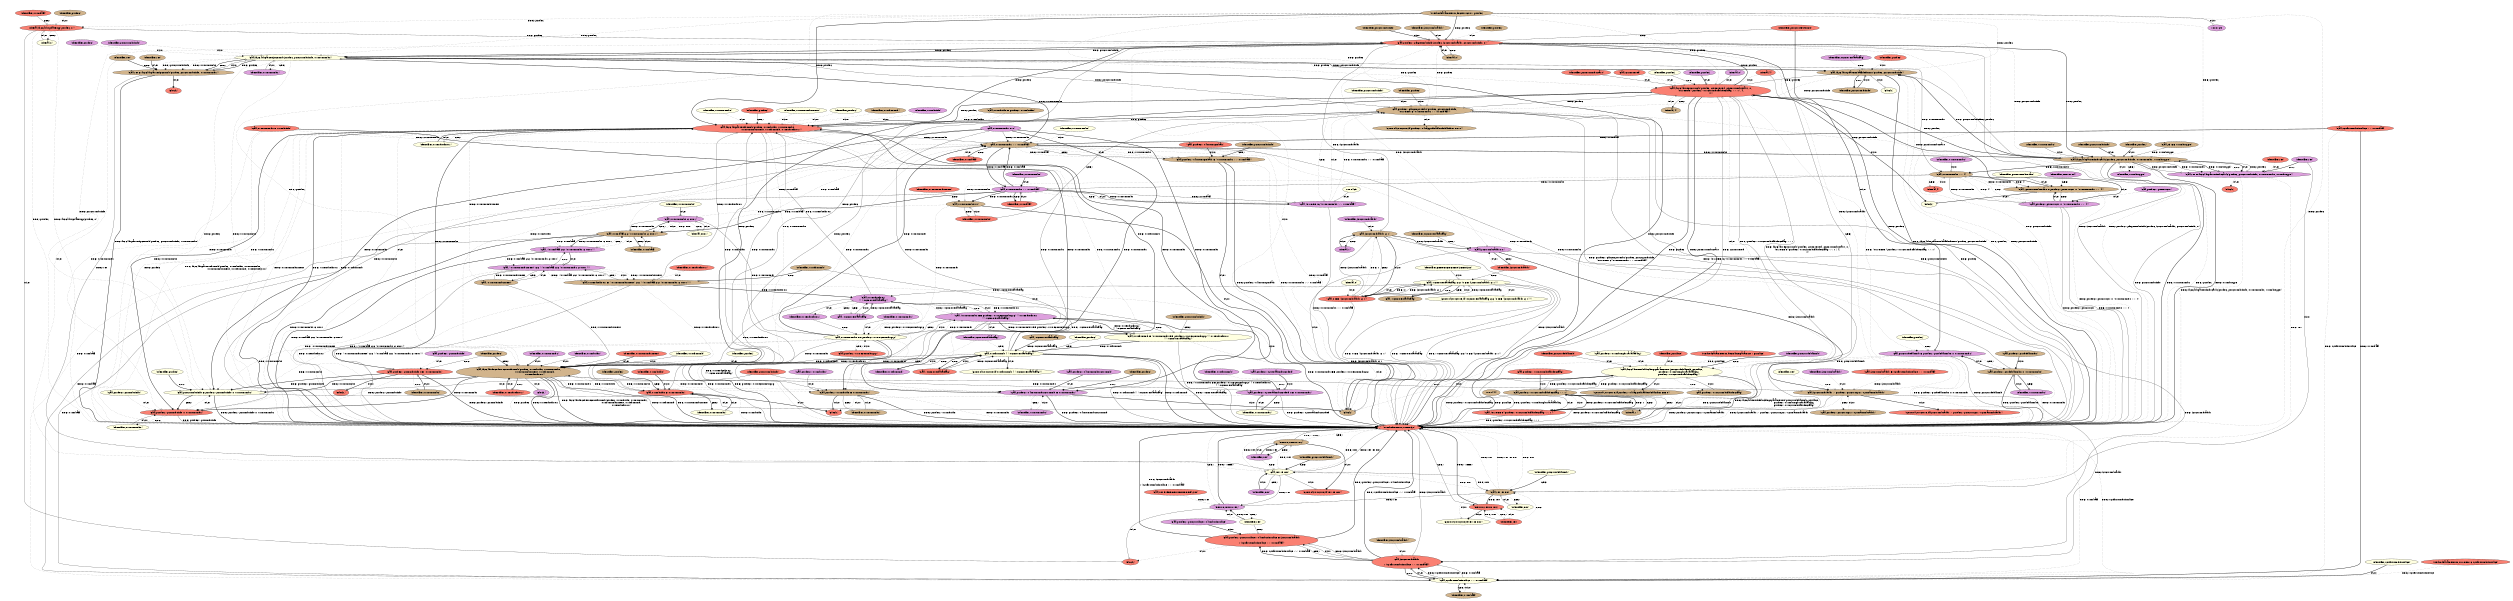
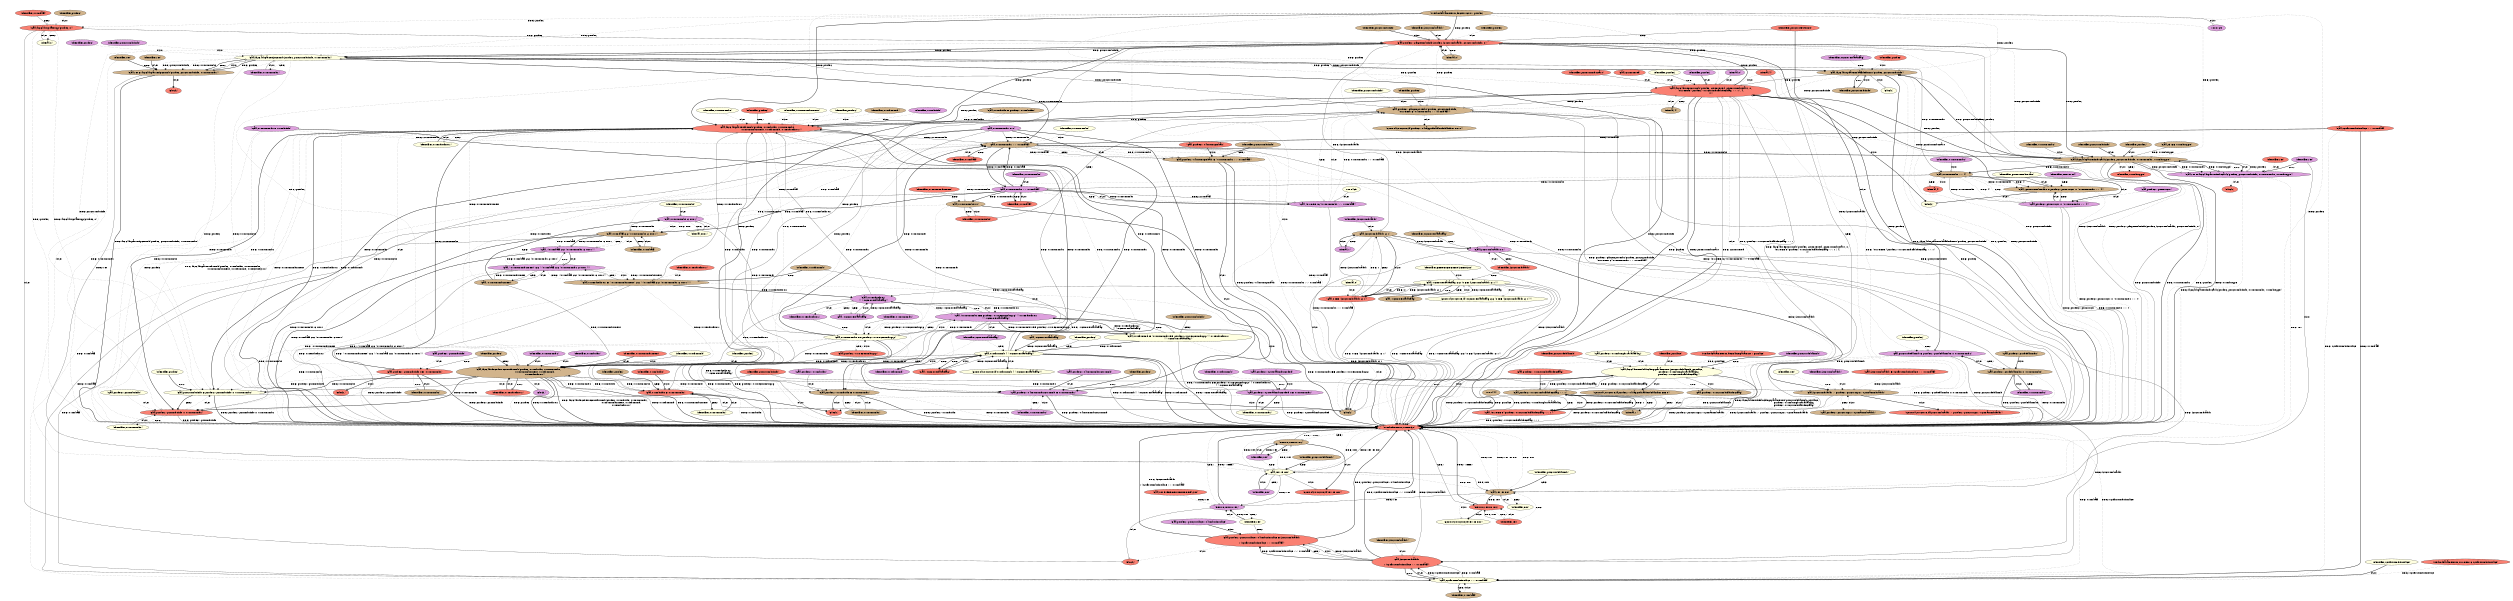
node "(Literal,ih264d_update_qp(ps_dec, 0))": label "(Literal,ih264d_update_qp(ps_dec, 0))" -> "(Call,ih264d_update_qp(ps_dec, 0))"
node "(Call,u1_num_mbs = u1_mb_idx)": fillcolor salmon -> plum
node "(Identifier,u1_mb_type)": fillcolor plum -> salmon
edge "(Call,u1_mbaff && (u1_num_mbs & 0x01))" -> "(Call,u1_num_mbs & 0x01)": now "(Call,!u1_num_mbs_next)" -> "(Call,u1_num_mbs & 0x01)"
edge "(Call,ps_dec->ps_nmb_info +=  u1_num_mbs)" -> "(Call,ps_cur_mb_info = ps_dec->ps_nmb_info + u1_num_mbs)": style bold -> dotted
edge "1000444" -> "(Call,(UWORD8)(ps_dec->u1_cur_mb_fld_dec_flag << 1))": label "AST: " -> "CFG: "
